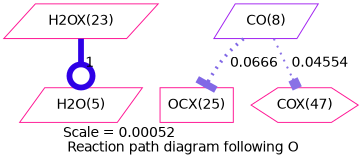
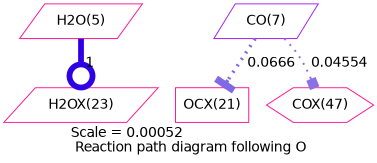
node "CO(8)": label "CO(8)" -> "CO(7)"
edge "H2OX(23)" -> "H2O(5)": reversed
node "OCX(25)": label "OCX(25)" -> "OCX(21)"
